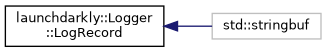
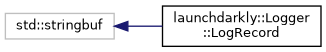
edge "std::stringbuf" -> "launchdarkly::Logger ::LogRecord": reversed
